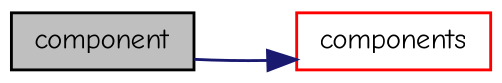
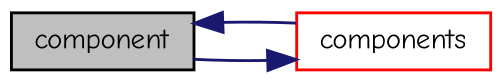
edge "components" -> "component": added
